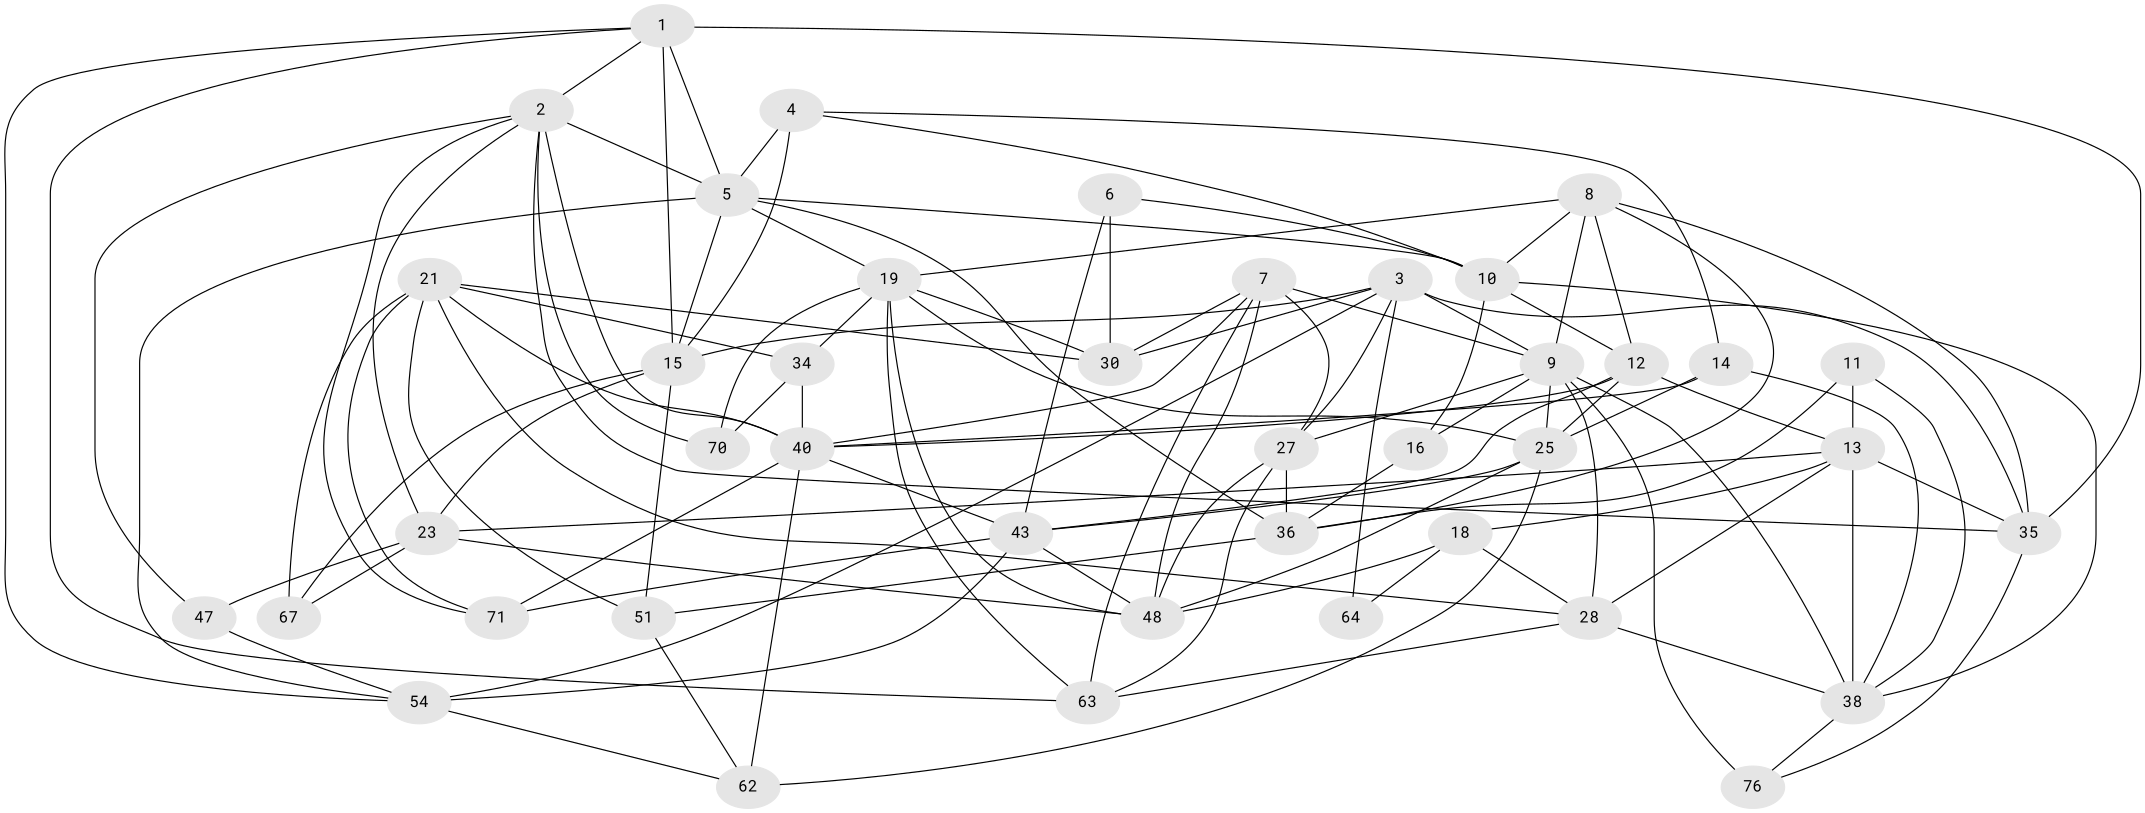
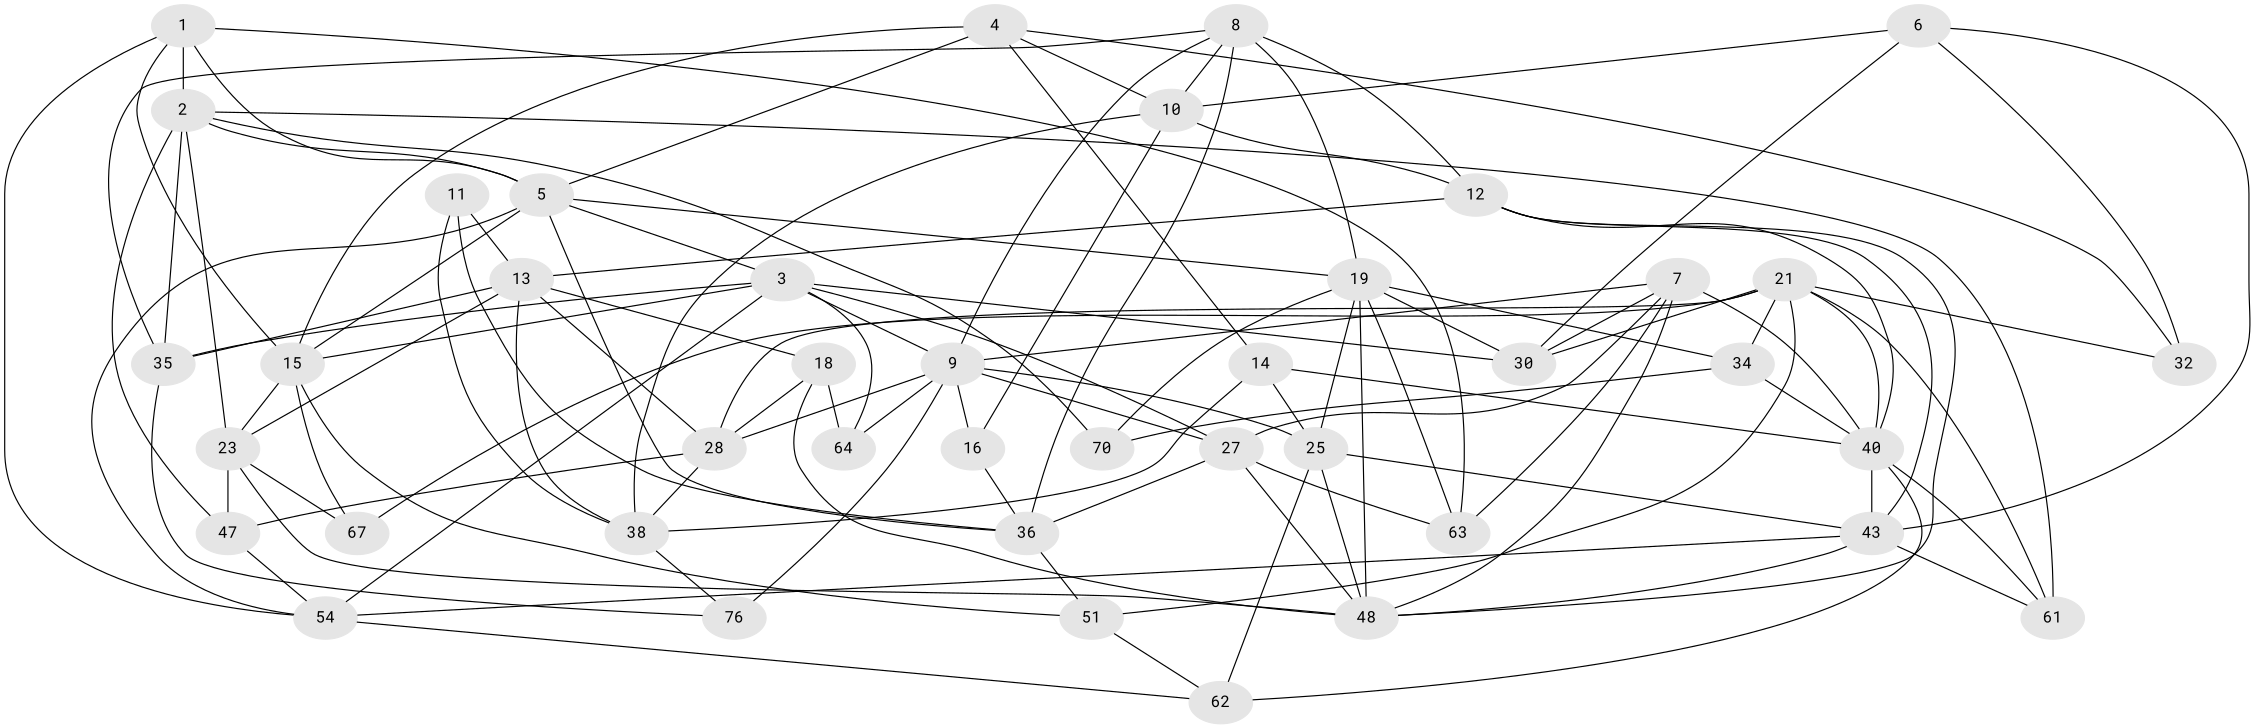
edge "1" -- "35": removed
edge "5" -- "10": now "5" -- "3"
edge "2" -- "40": removed
node "32": added
edge "12" -- "25": now "12" -- "48"
edge "9" -- "38": now "9" -- "64"
node "71": label "71" -> "61"
edge "28" -- "63": now "28" -- "47"
